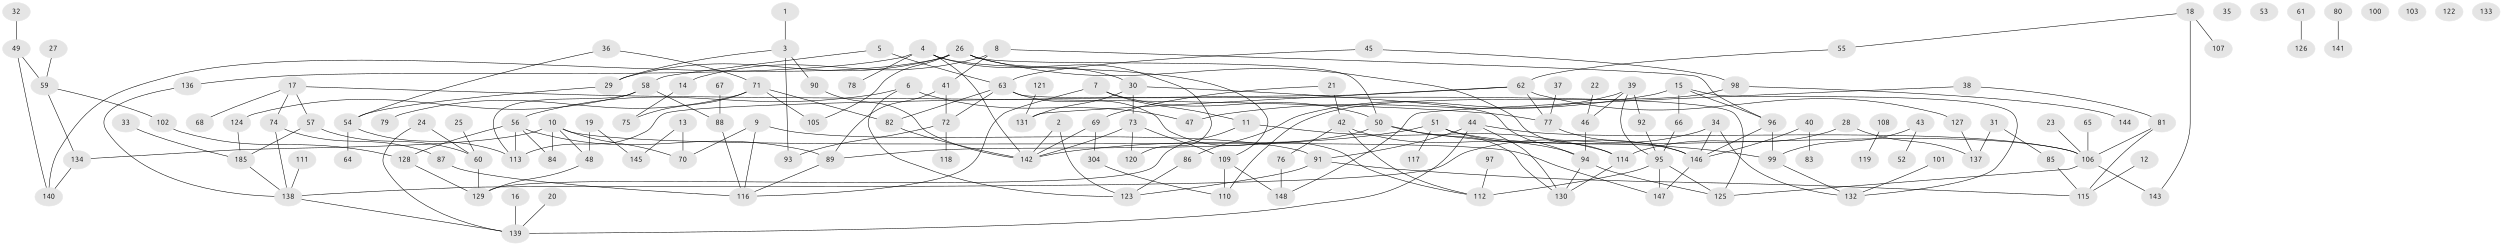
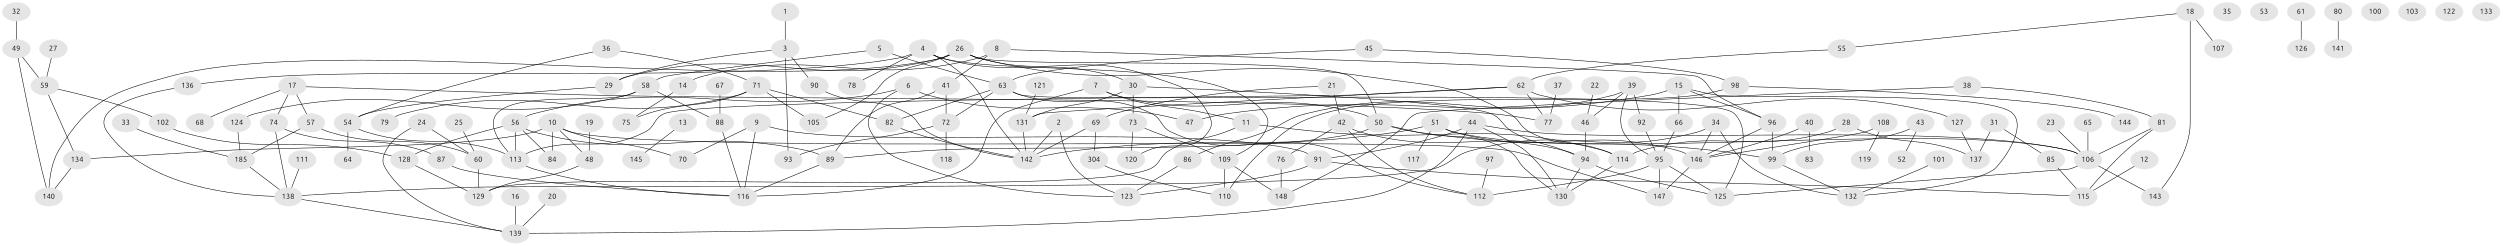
edge "13" -- "70": removed
edge "73" -- "142": now "131" -- "142"
edge "19" -- "145": removed
edge "77" -- "146": now "108" -- "146"
edge "113" -- "116": added
